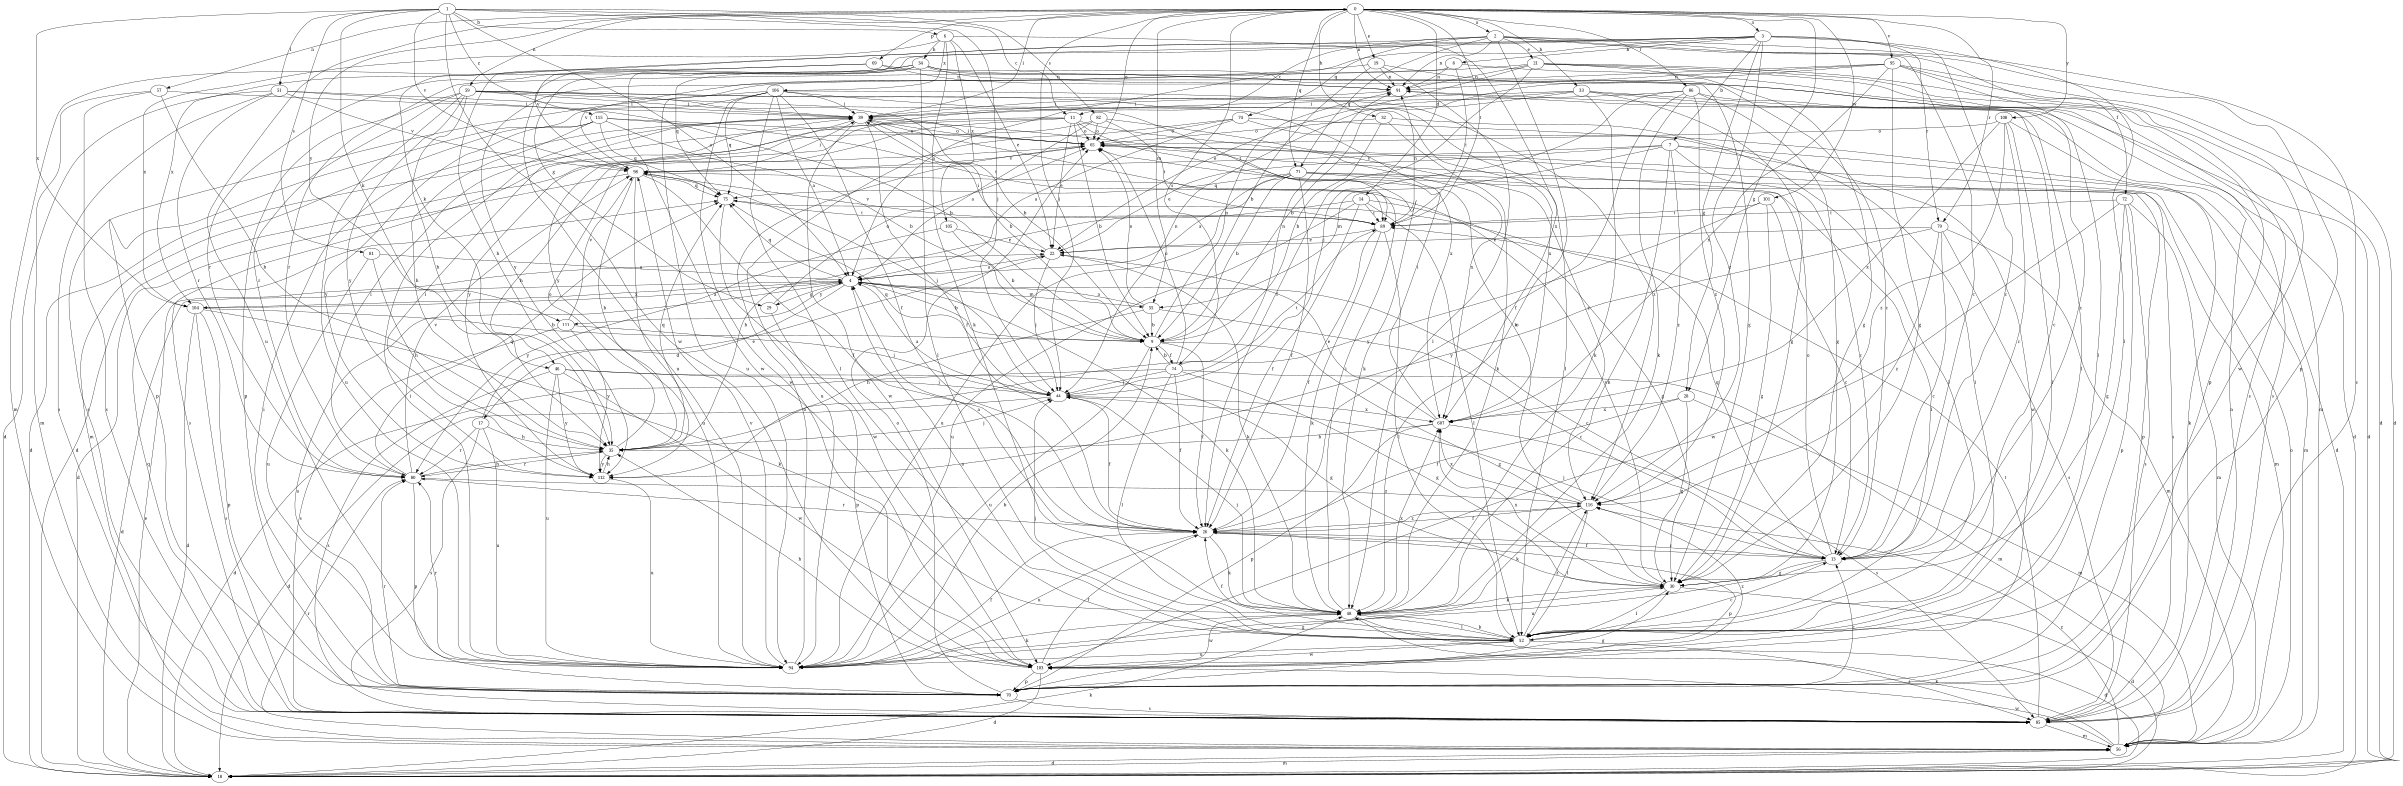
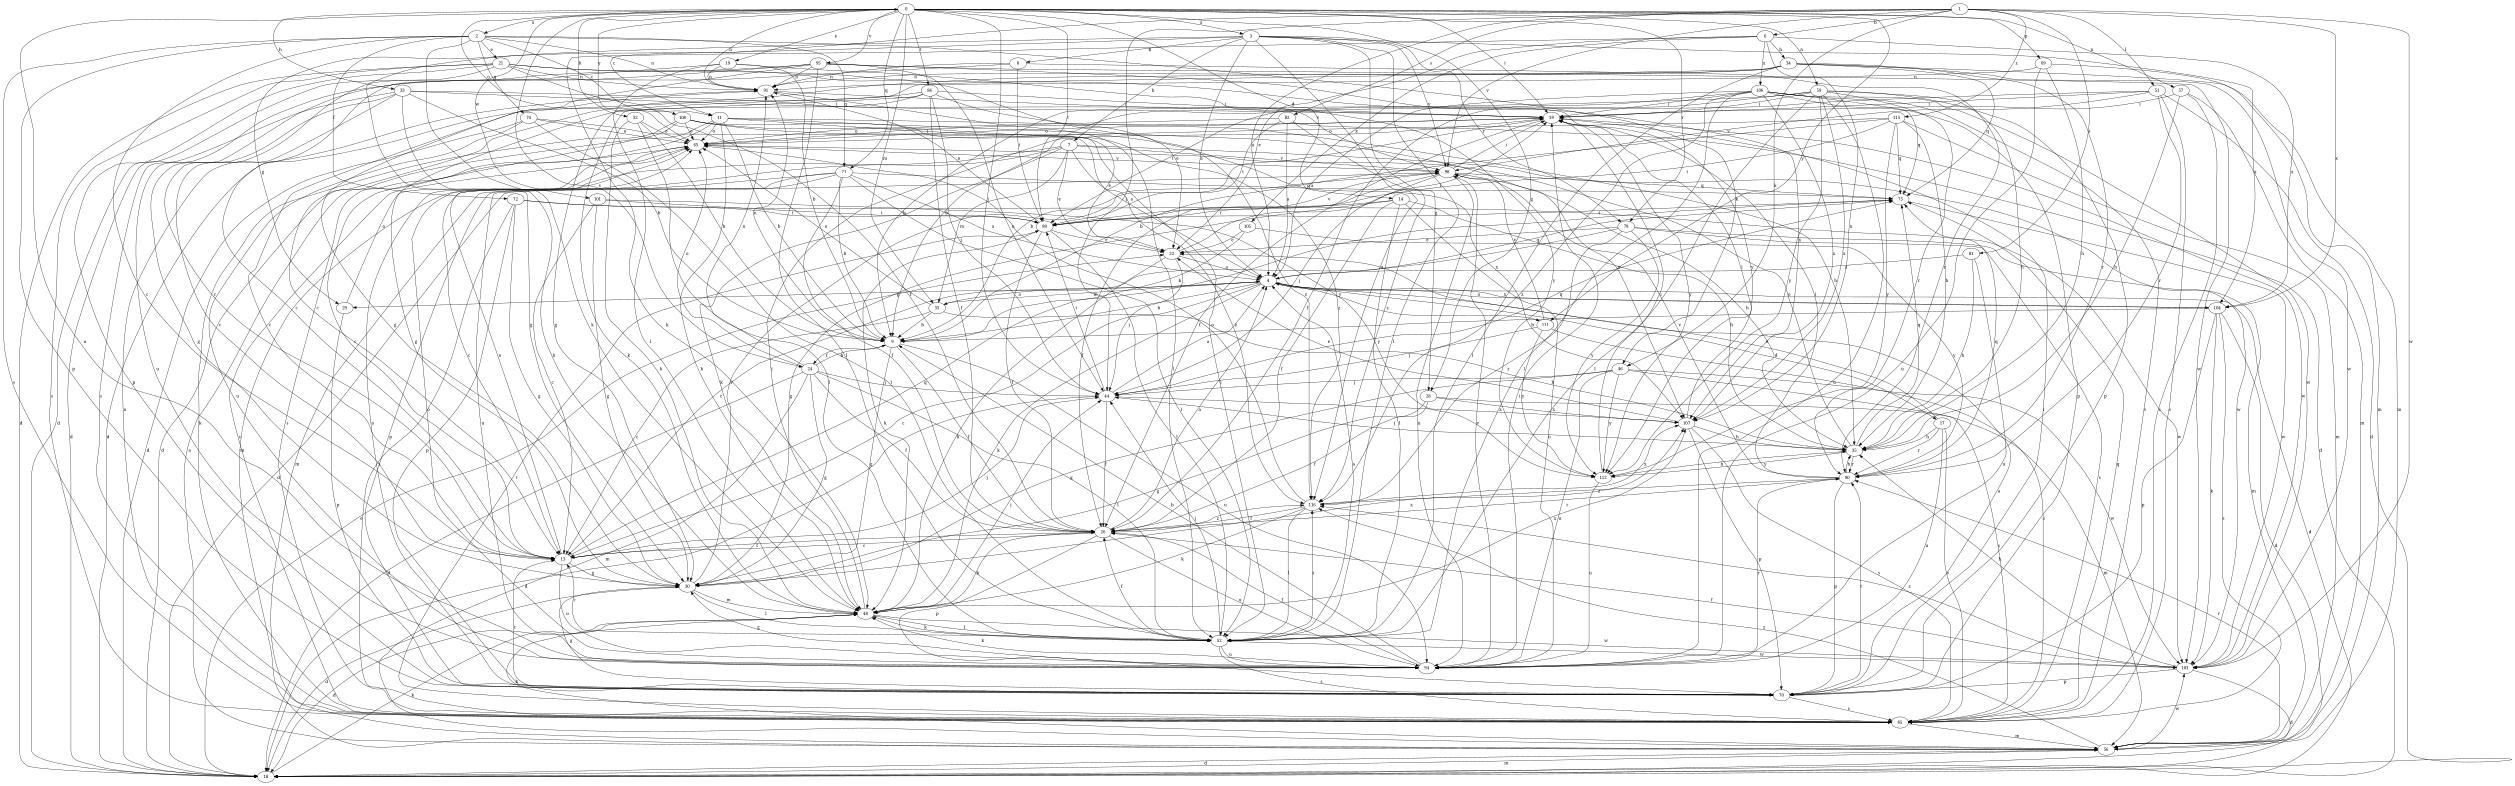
edge "91" -> "13": added, label "c"
node "607": label "607" -> "107"
edge "104" -> "48": now "104" -> "103"
edge "72" -> "56": removed, label "m"
edge "30" -> "48": label "k" -> "m"
